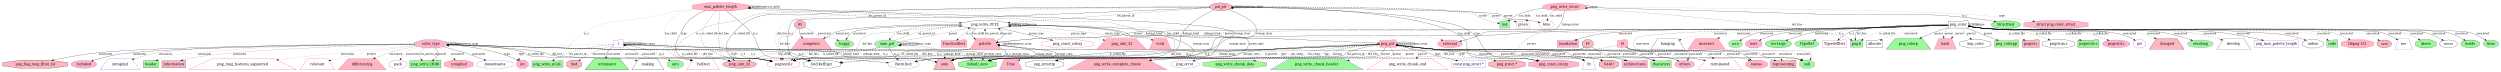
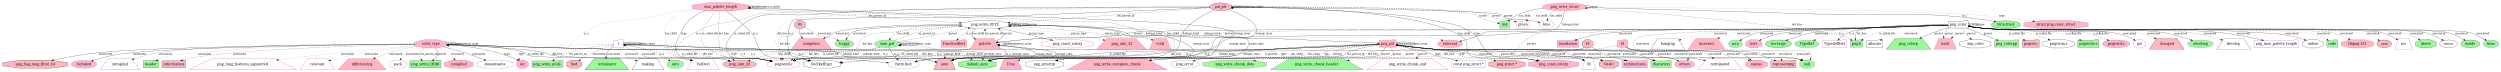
edge "color_type" -> "relevant": label "pointer" -> "associated"
